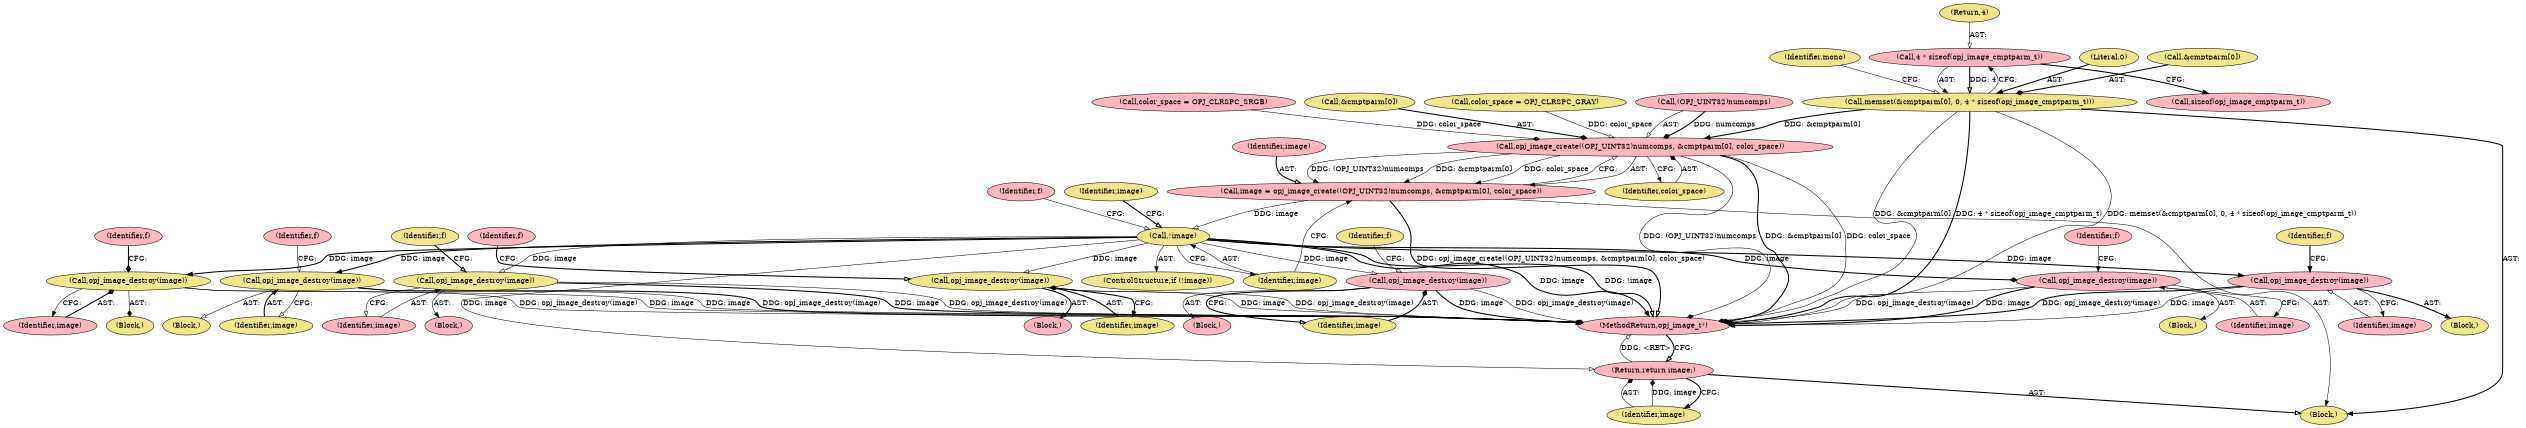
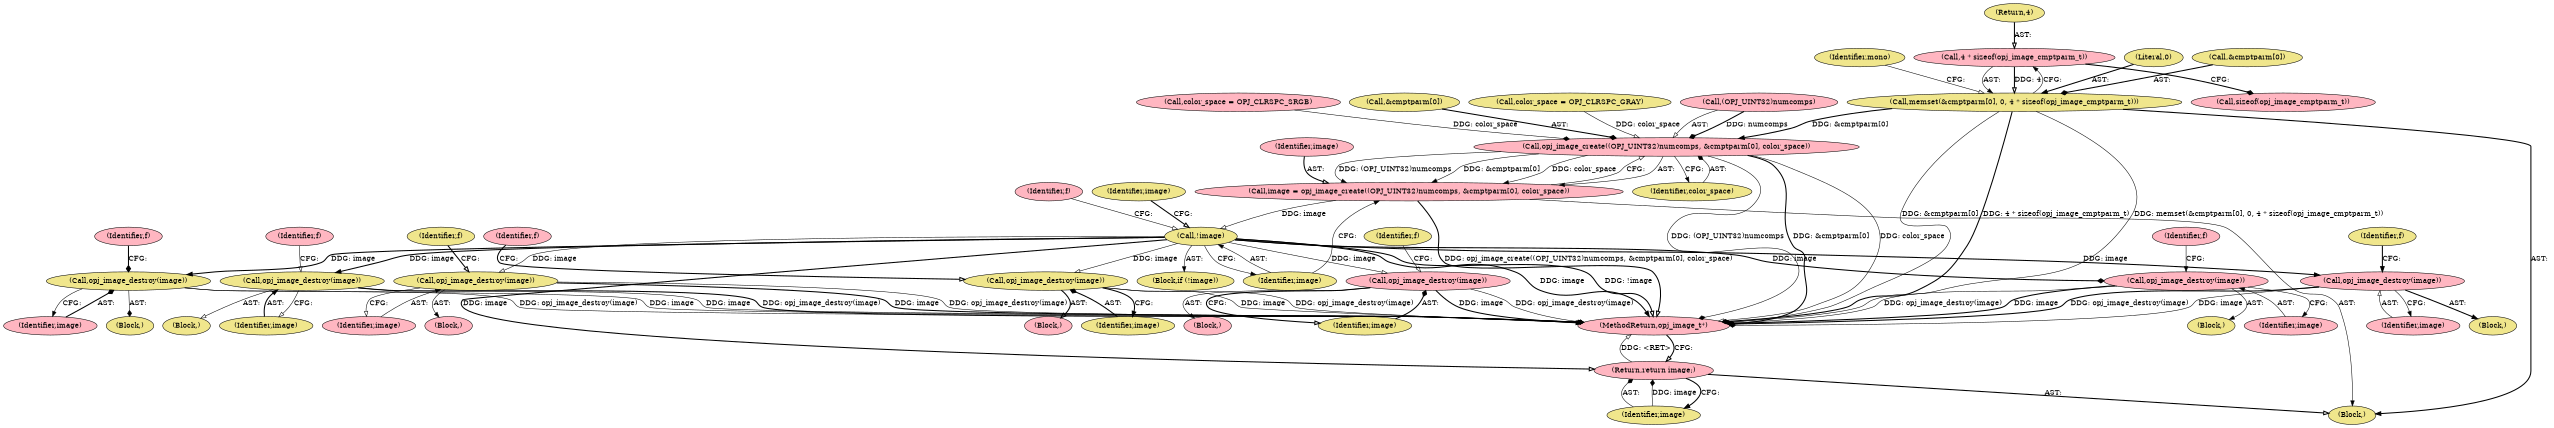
edge "(Return,4)" -> "(Call,4 * sizeof(opj_image_cmptparm_t))": style solid -> bold
edge "(Call,4 * sizeof(opj_image_cmptparm_t))" -> "(Call,sizeof(opj_image_cmptparm_t))": arrowhead normal -> diamond
node "(ControlStructure,if (!image))": label "(ControlStructure,if (!image))" -> "(Block,if (!image))"
edge "(Call,!image)" -> "(Return,return image;)": style solid -> bold
